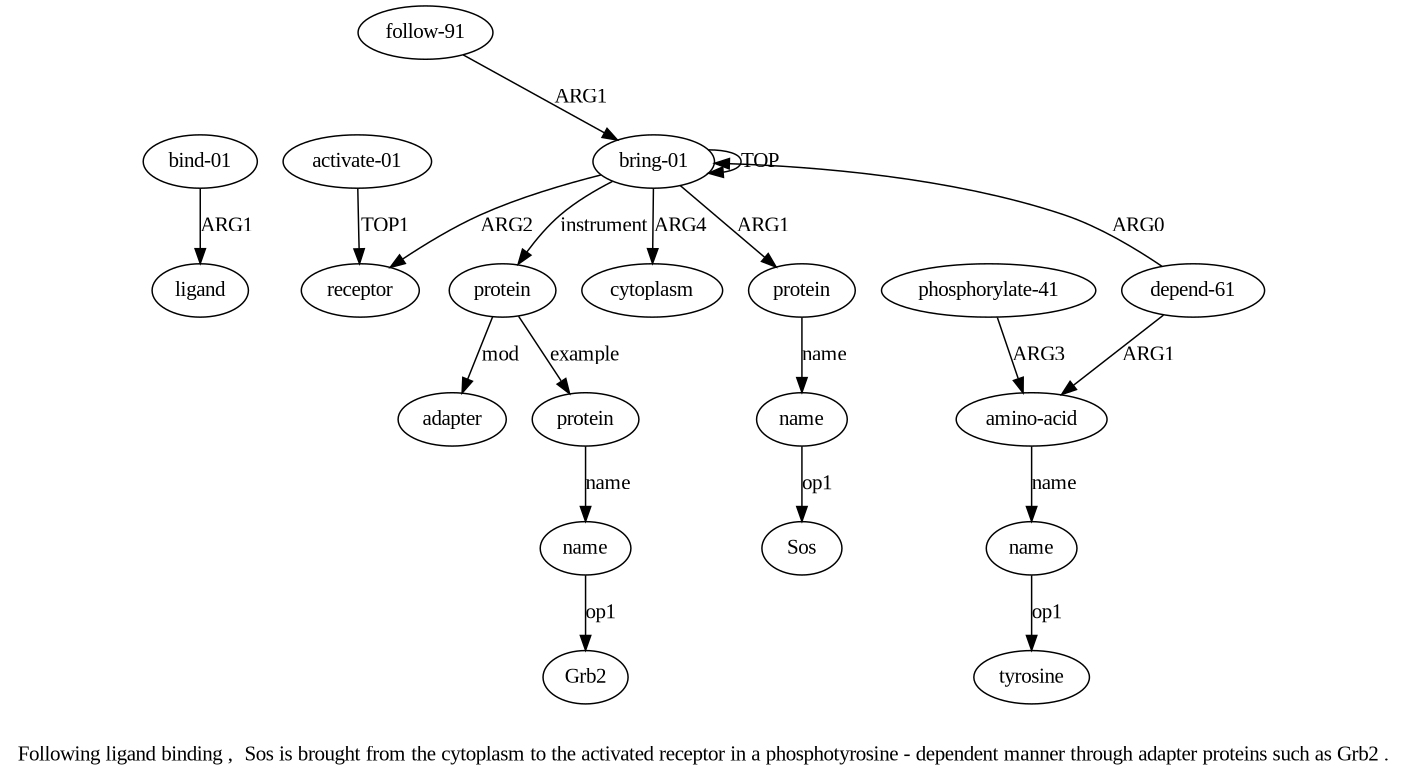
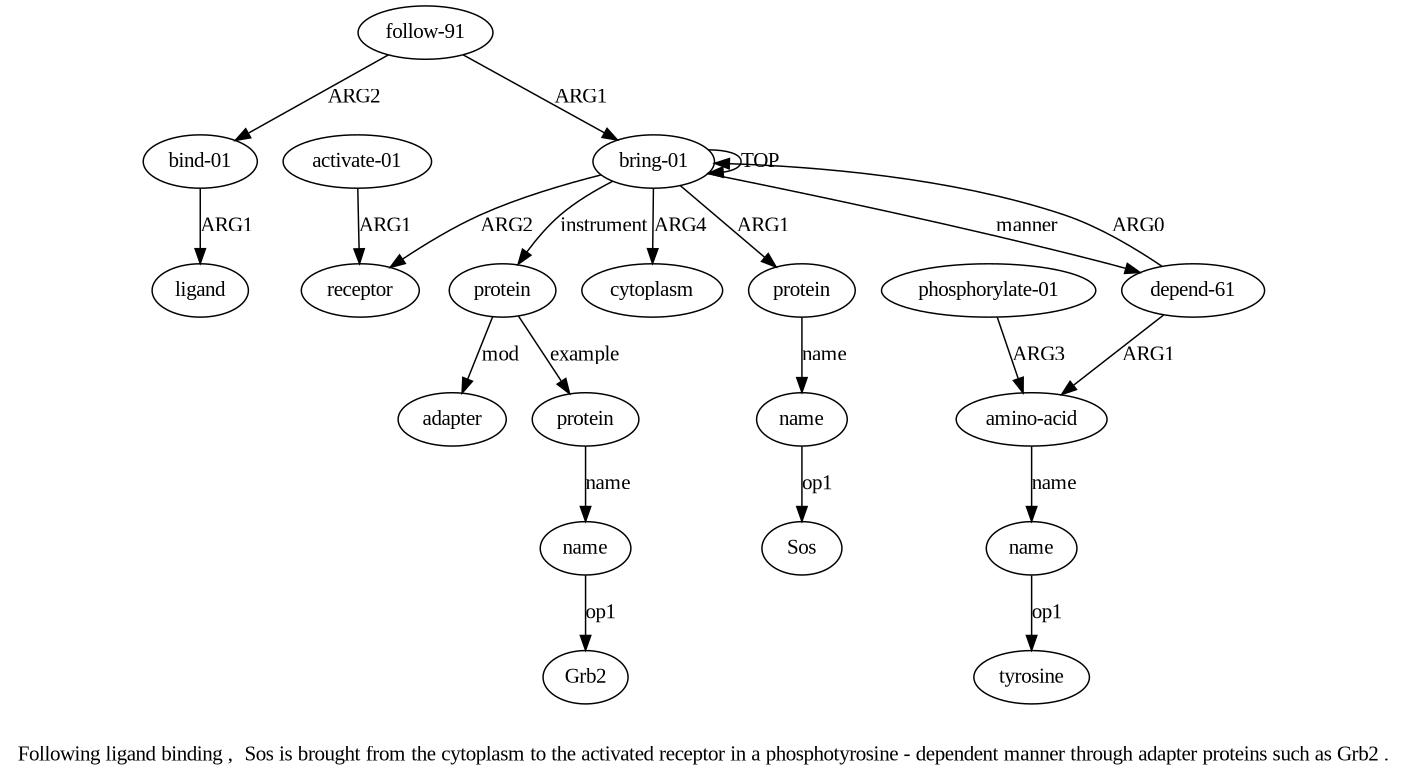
edge "follow-91" -> "bind-01": added, label "ARG2"
edge "bring-01" -> "depend-61": added, label "manner"
edge "activate-01" -> "receptor": label "TOP1" -> "ARG1"
node "phosphorylate-41": label "phosphorylate-41" -> "phosphorylate-01"
